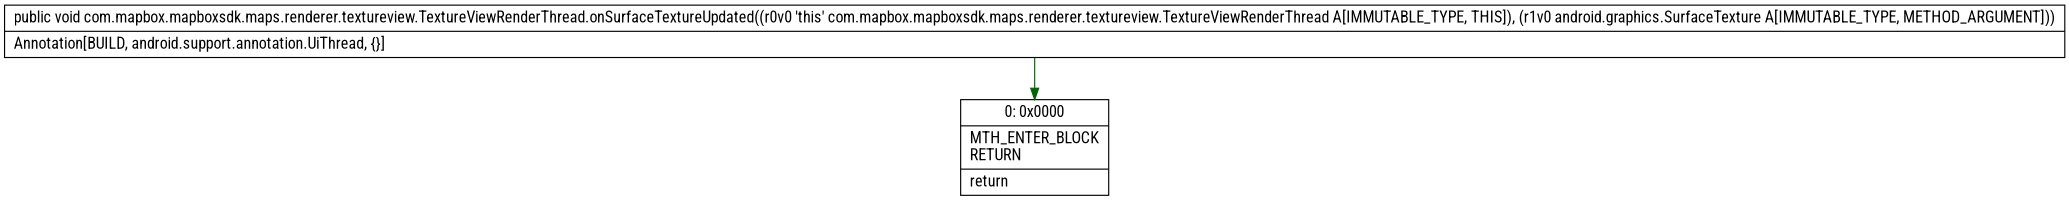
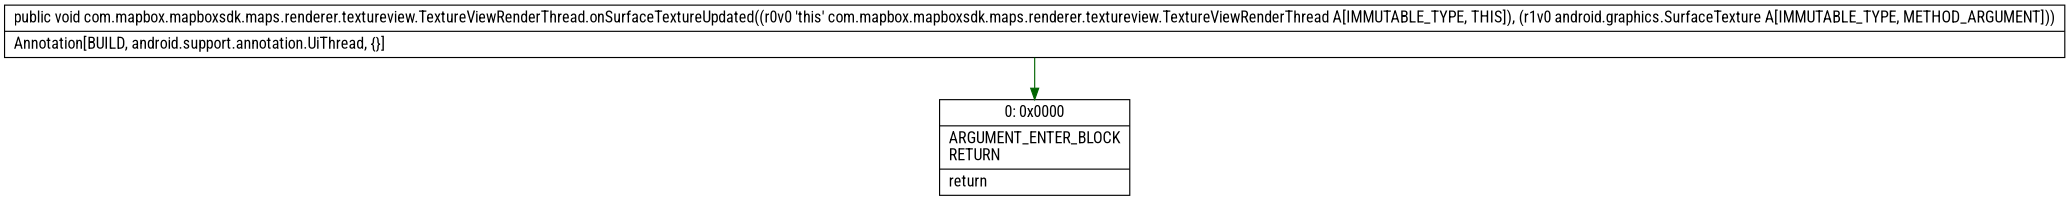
node "0: 0x0000": text "MTH_ENTER_BLOCK" -> "ARGUMENT_ENTER_BLOCK"
